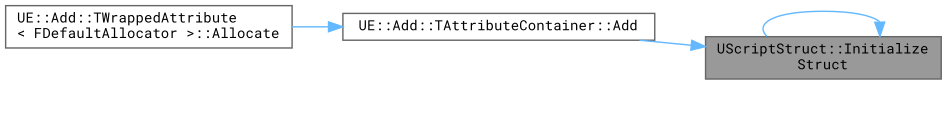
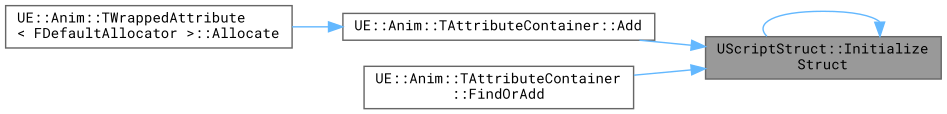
node "UE::Add::TWrappedAttribute < FDefaultAllocator >::Allocate": label "UE::Add::TWrappedAttribute < FDefaultAllocator >::Allocate" -> "UE::Anim::TWrappedAttribute < FDefaultAllocator >::Allocate"
node "UE::Add::TAttributeContainer::Add": label "UE::Add::TAttributeContainer::Add" -> "UE::Anim::TAttributeContainer::Add"
node "UE::Anim::TAttributeContainer ::FindOrAdd": added
